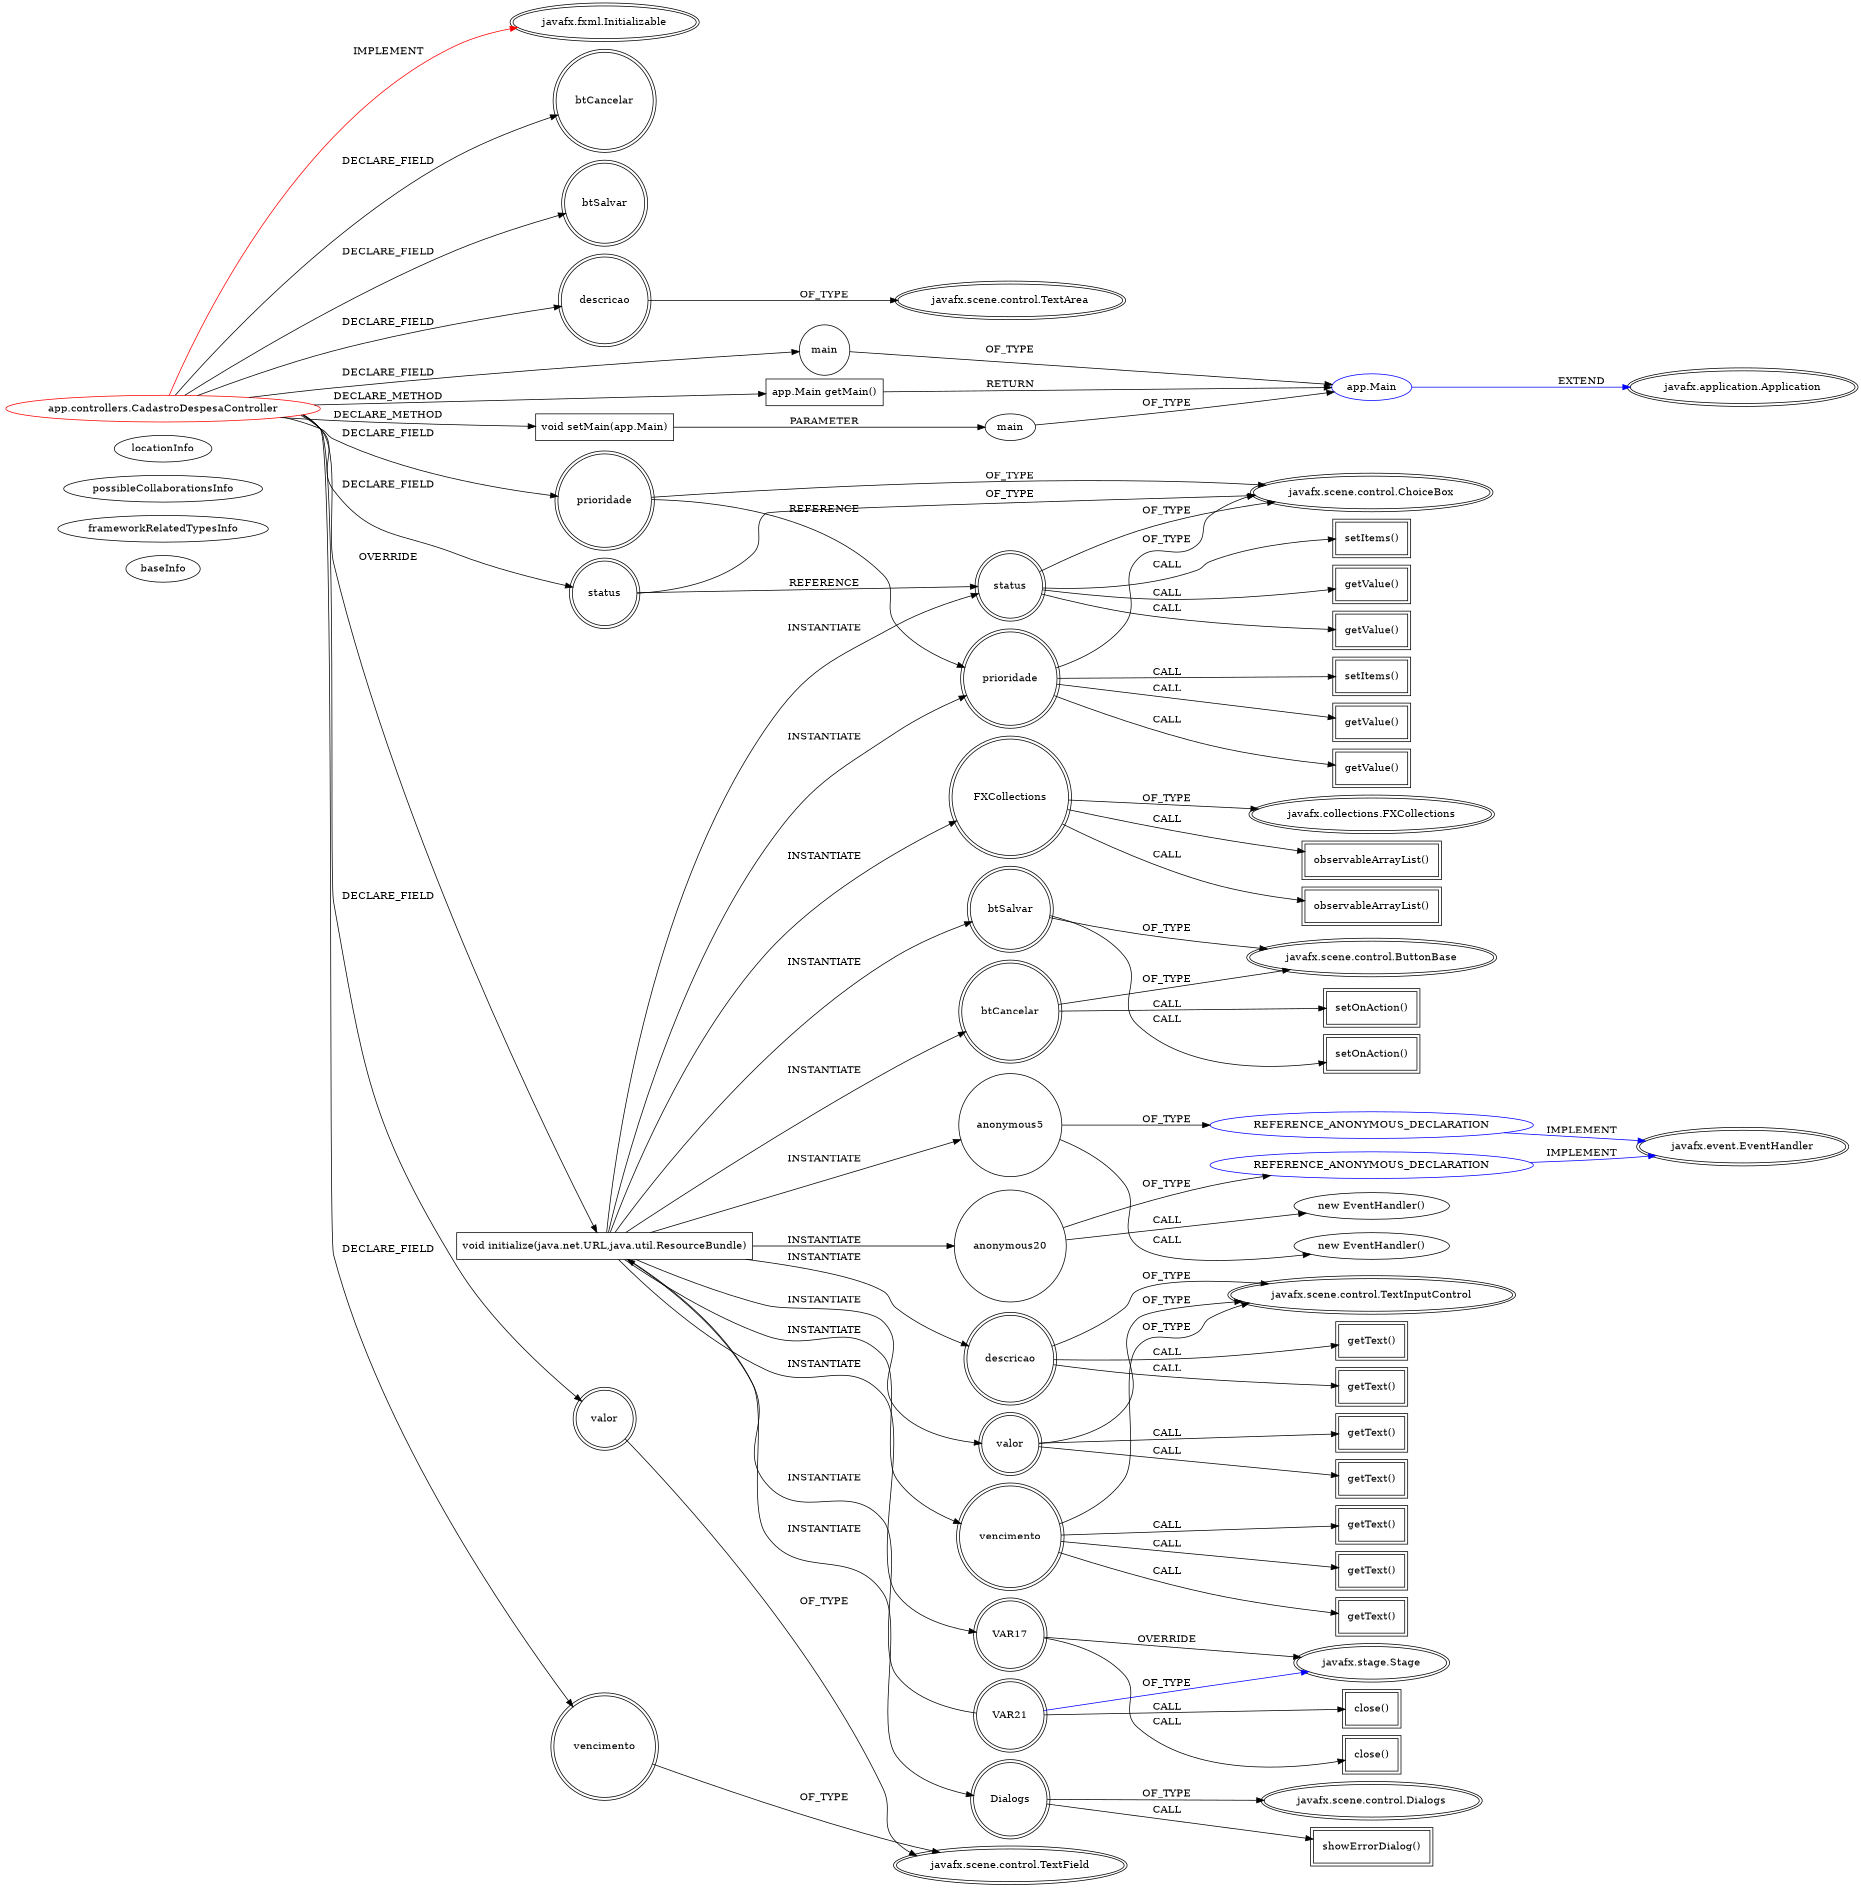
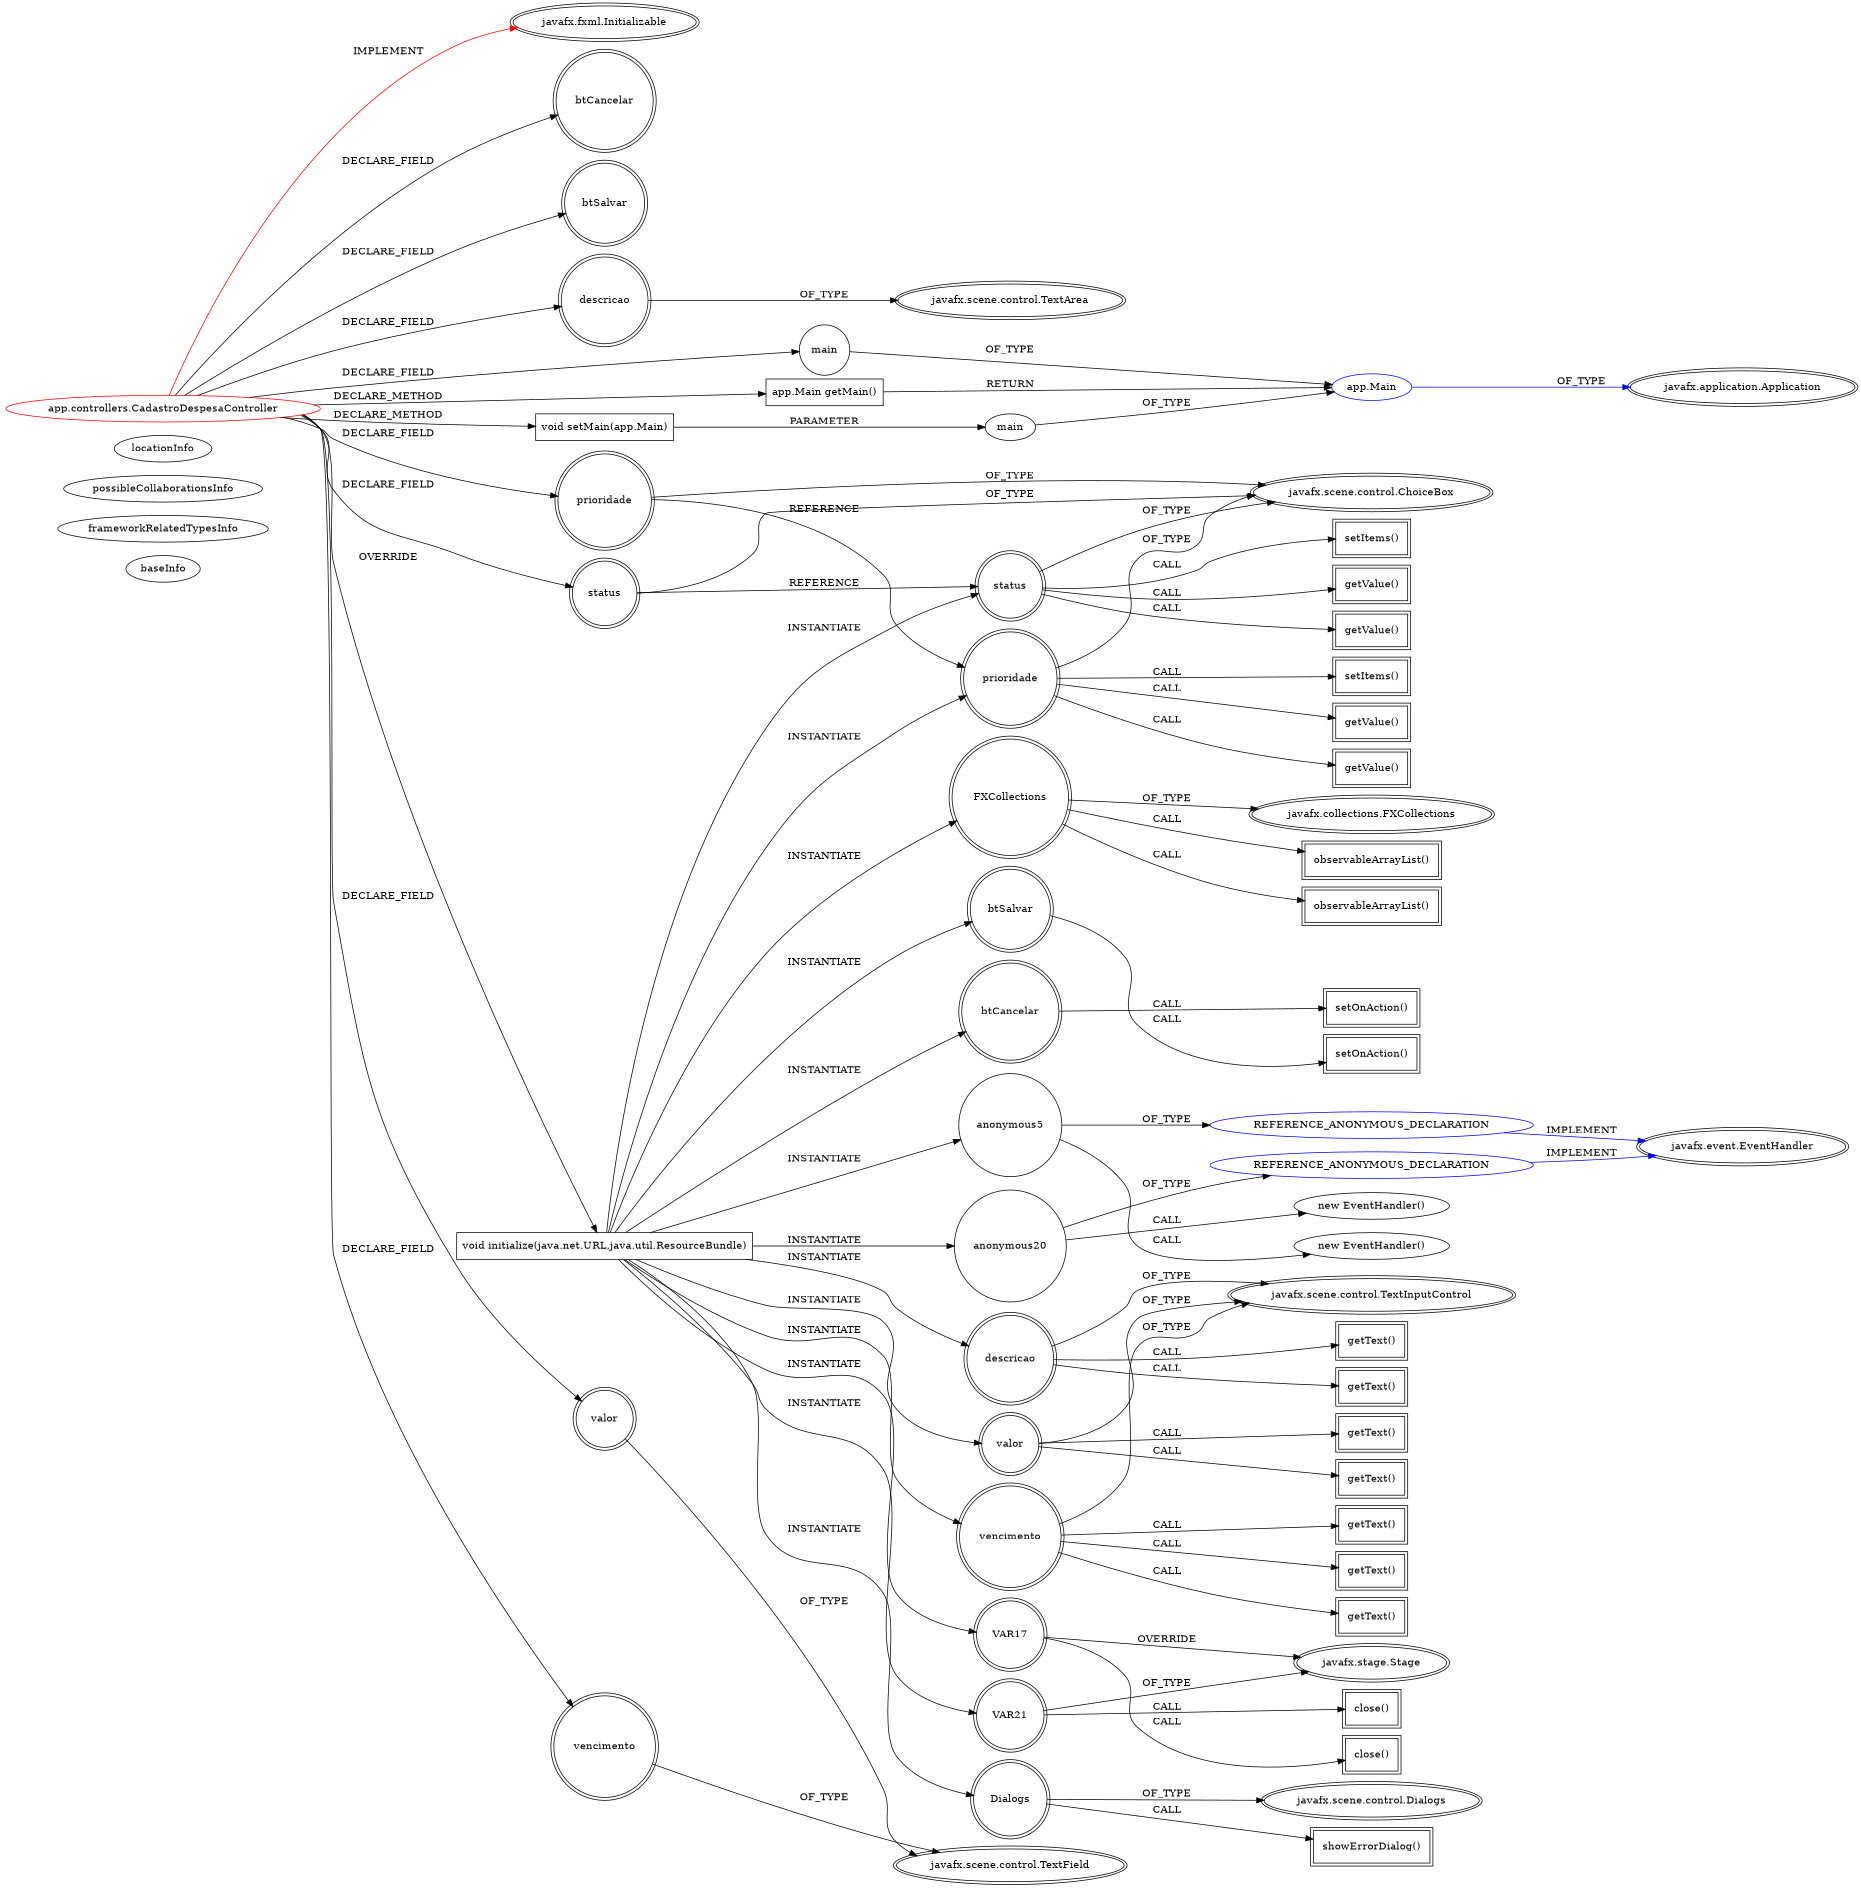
edge "app.Main" -> "javafx.application.Application": label "EXTEND" -> "OF_TYPE"
node "javafx.scene.control.ButtonBase": removed
edge "VAR21" -> "void initialize(java.net.URL,java.util.ResourceBundle)": reversed
edge "VAR21" -> "javafx.stage.Stage": color blue -> black
